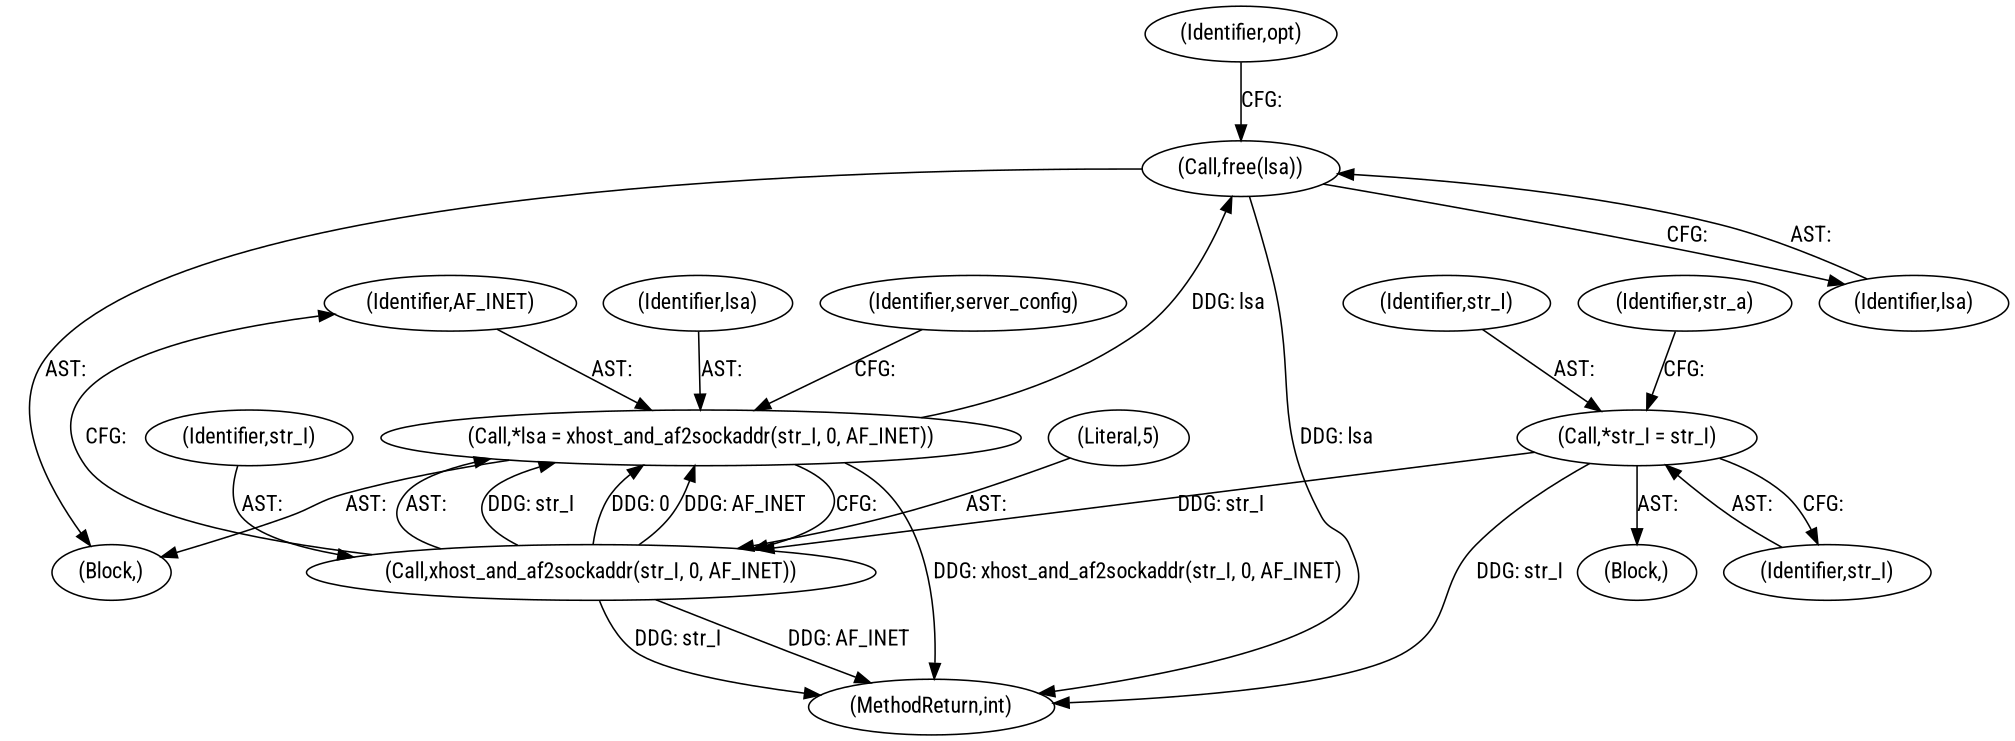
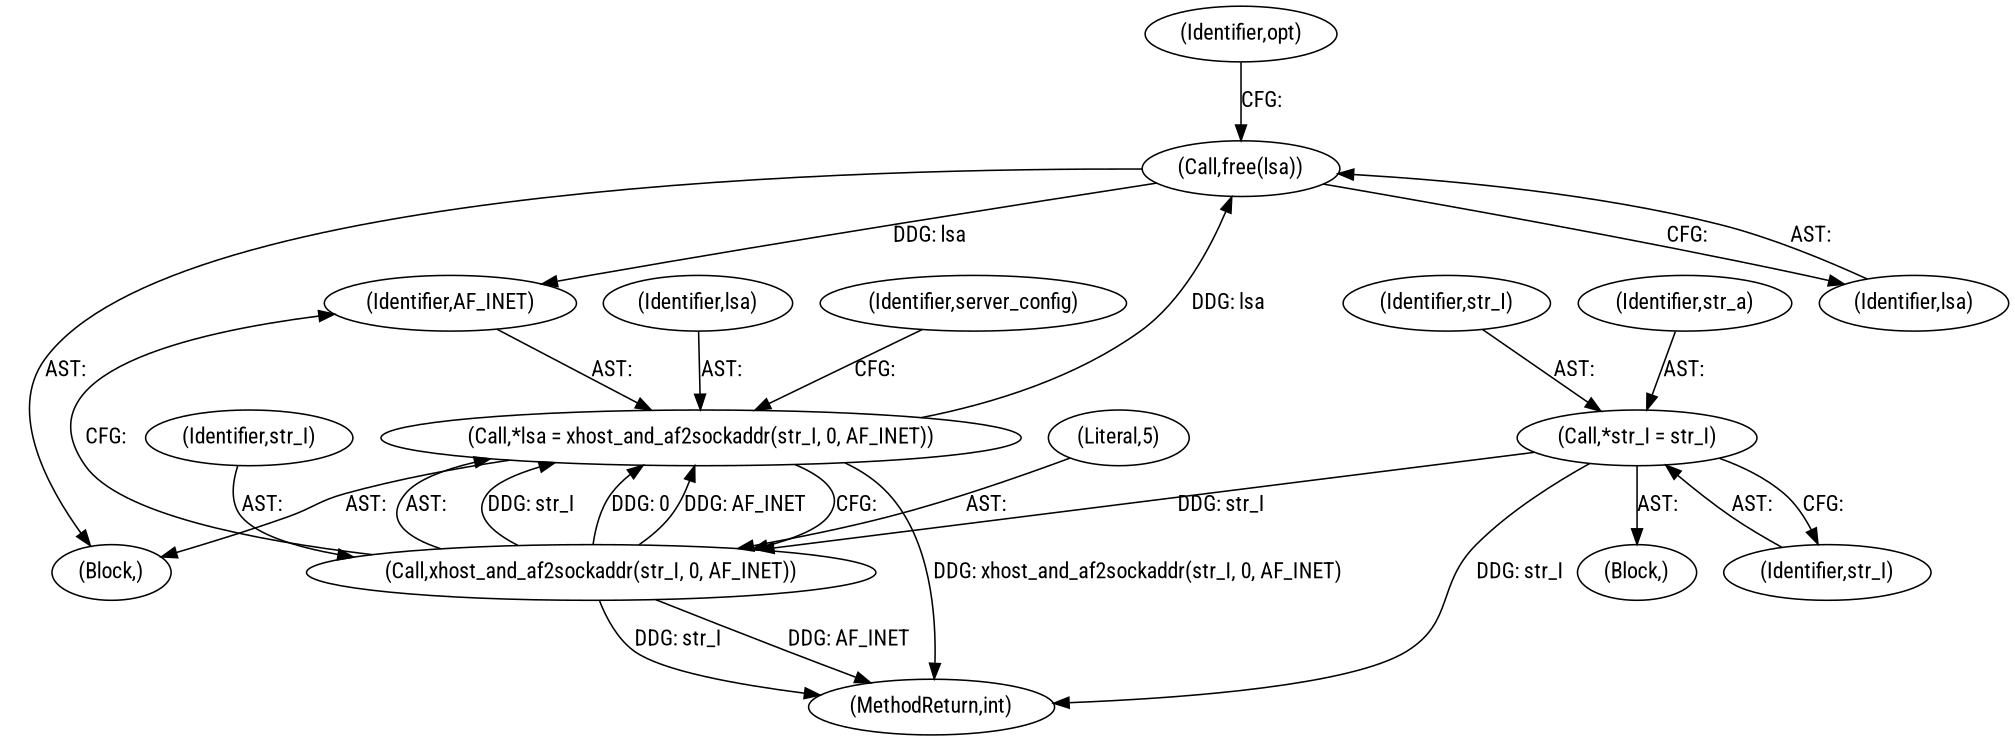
edge "(Identifier,str_a)" -> "(Call,*str_I = str_I)": label "CFG: " -> "AST: "
edge "(Call,free(lsa))" -> "(MethodReturn,int)": now "(Call,free(lsa))" -> "(Identifier,AF_INET)"
